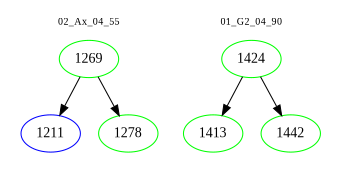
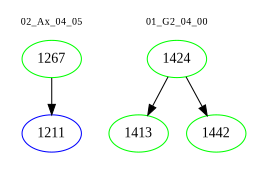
cluster "02_Ax_04_55": label "02_Ax_04_55" -> "02_Ax_04_05"
cluster "01_G2_04_90": label "01_G2_04_90" -> "01_G2_04_00"
node "1269": label "1269" -> "1267"
node "1278": removed
